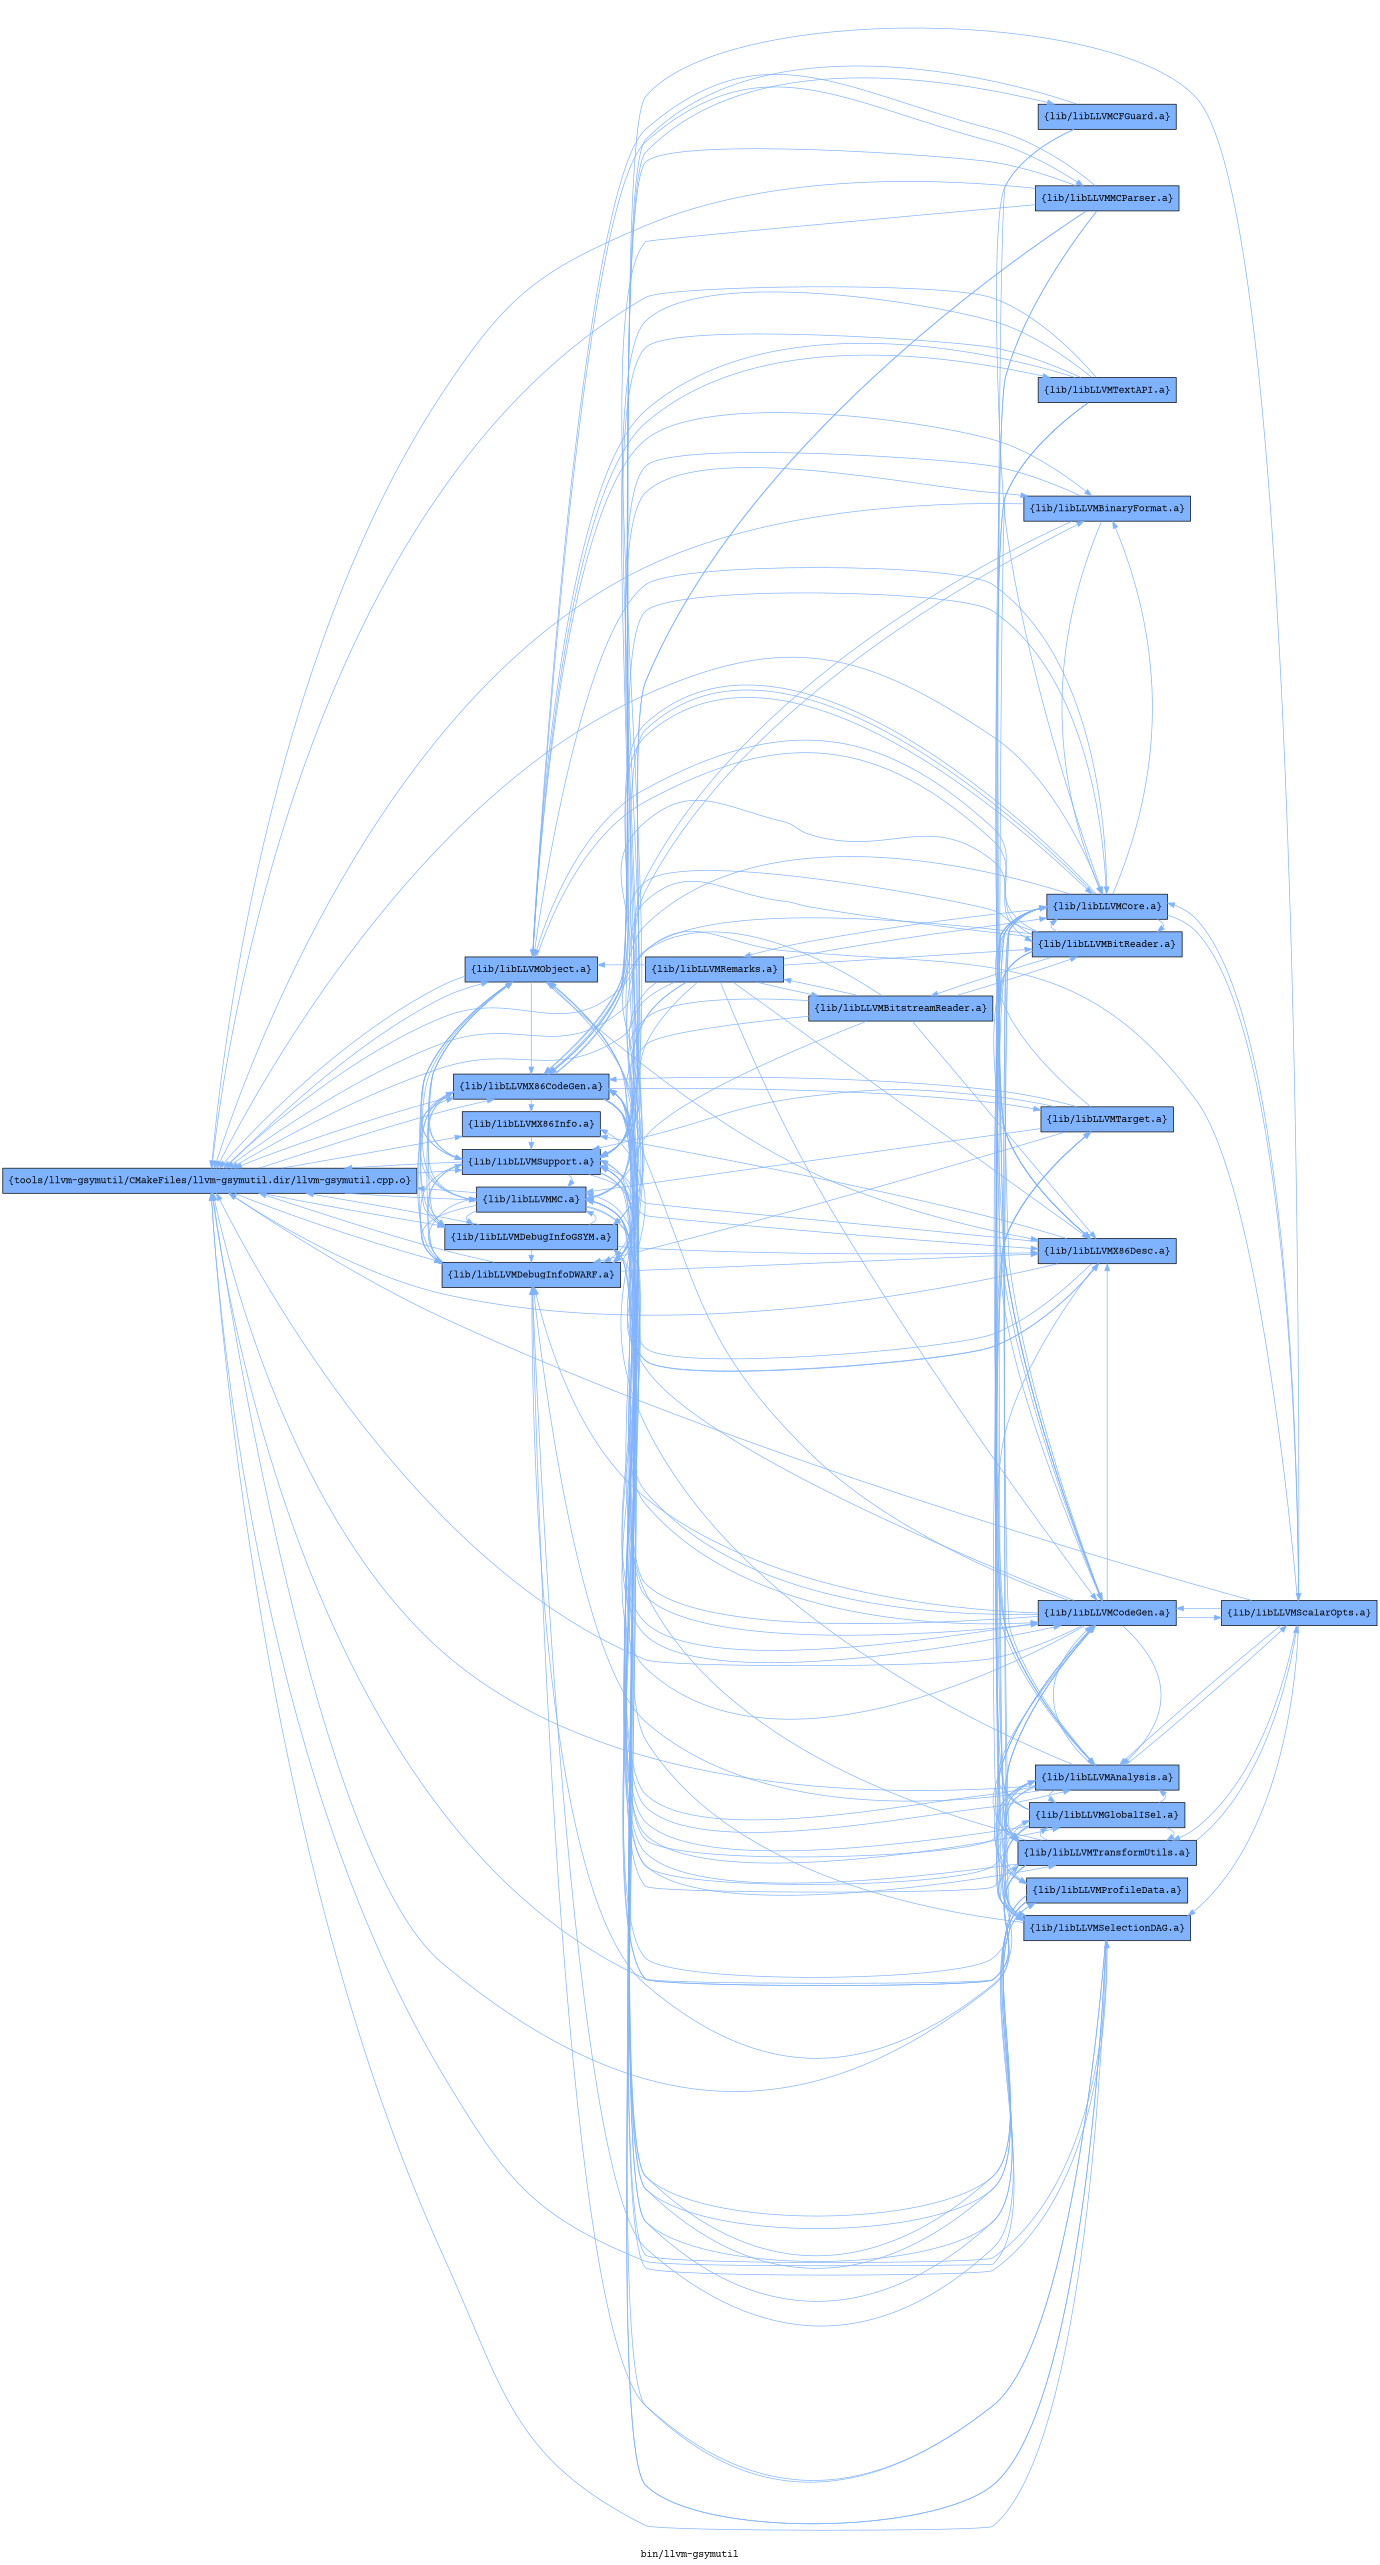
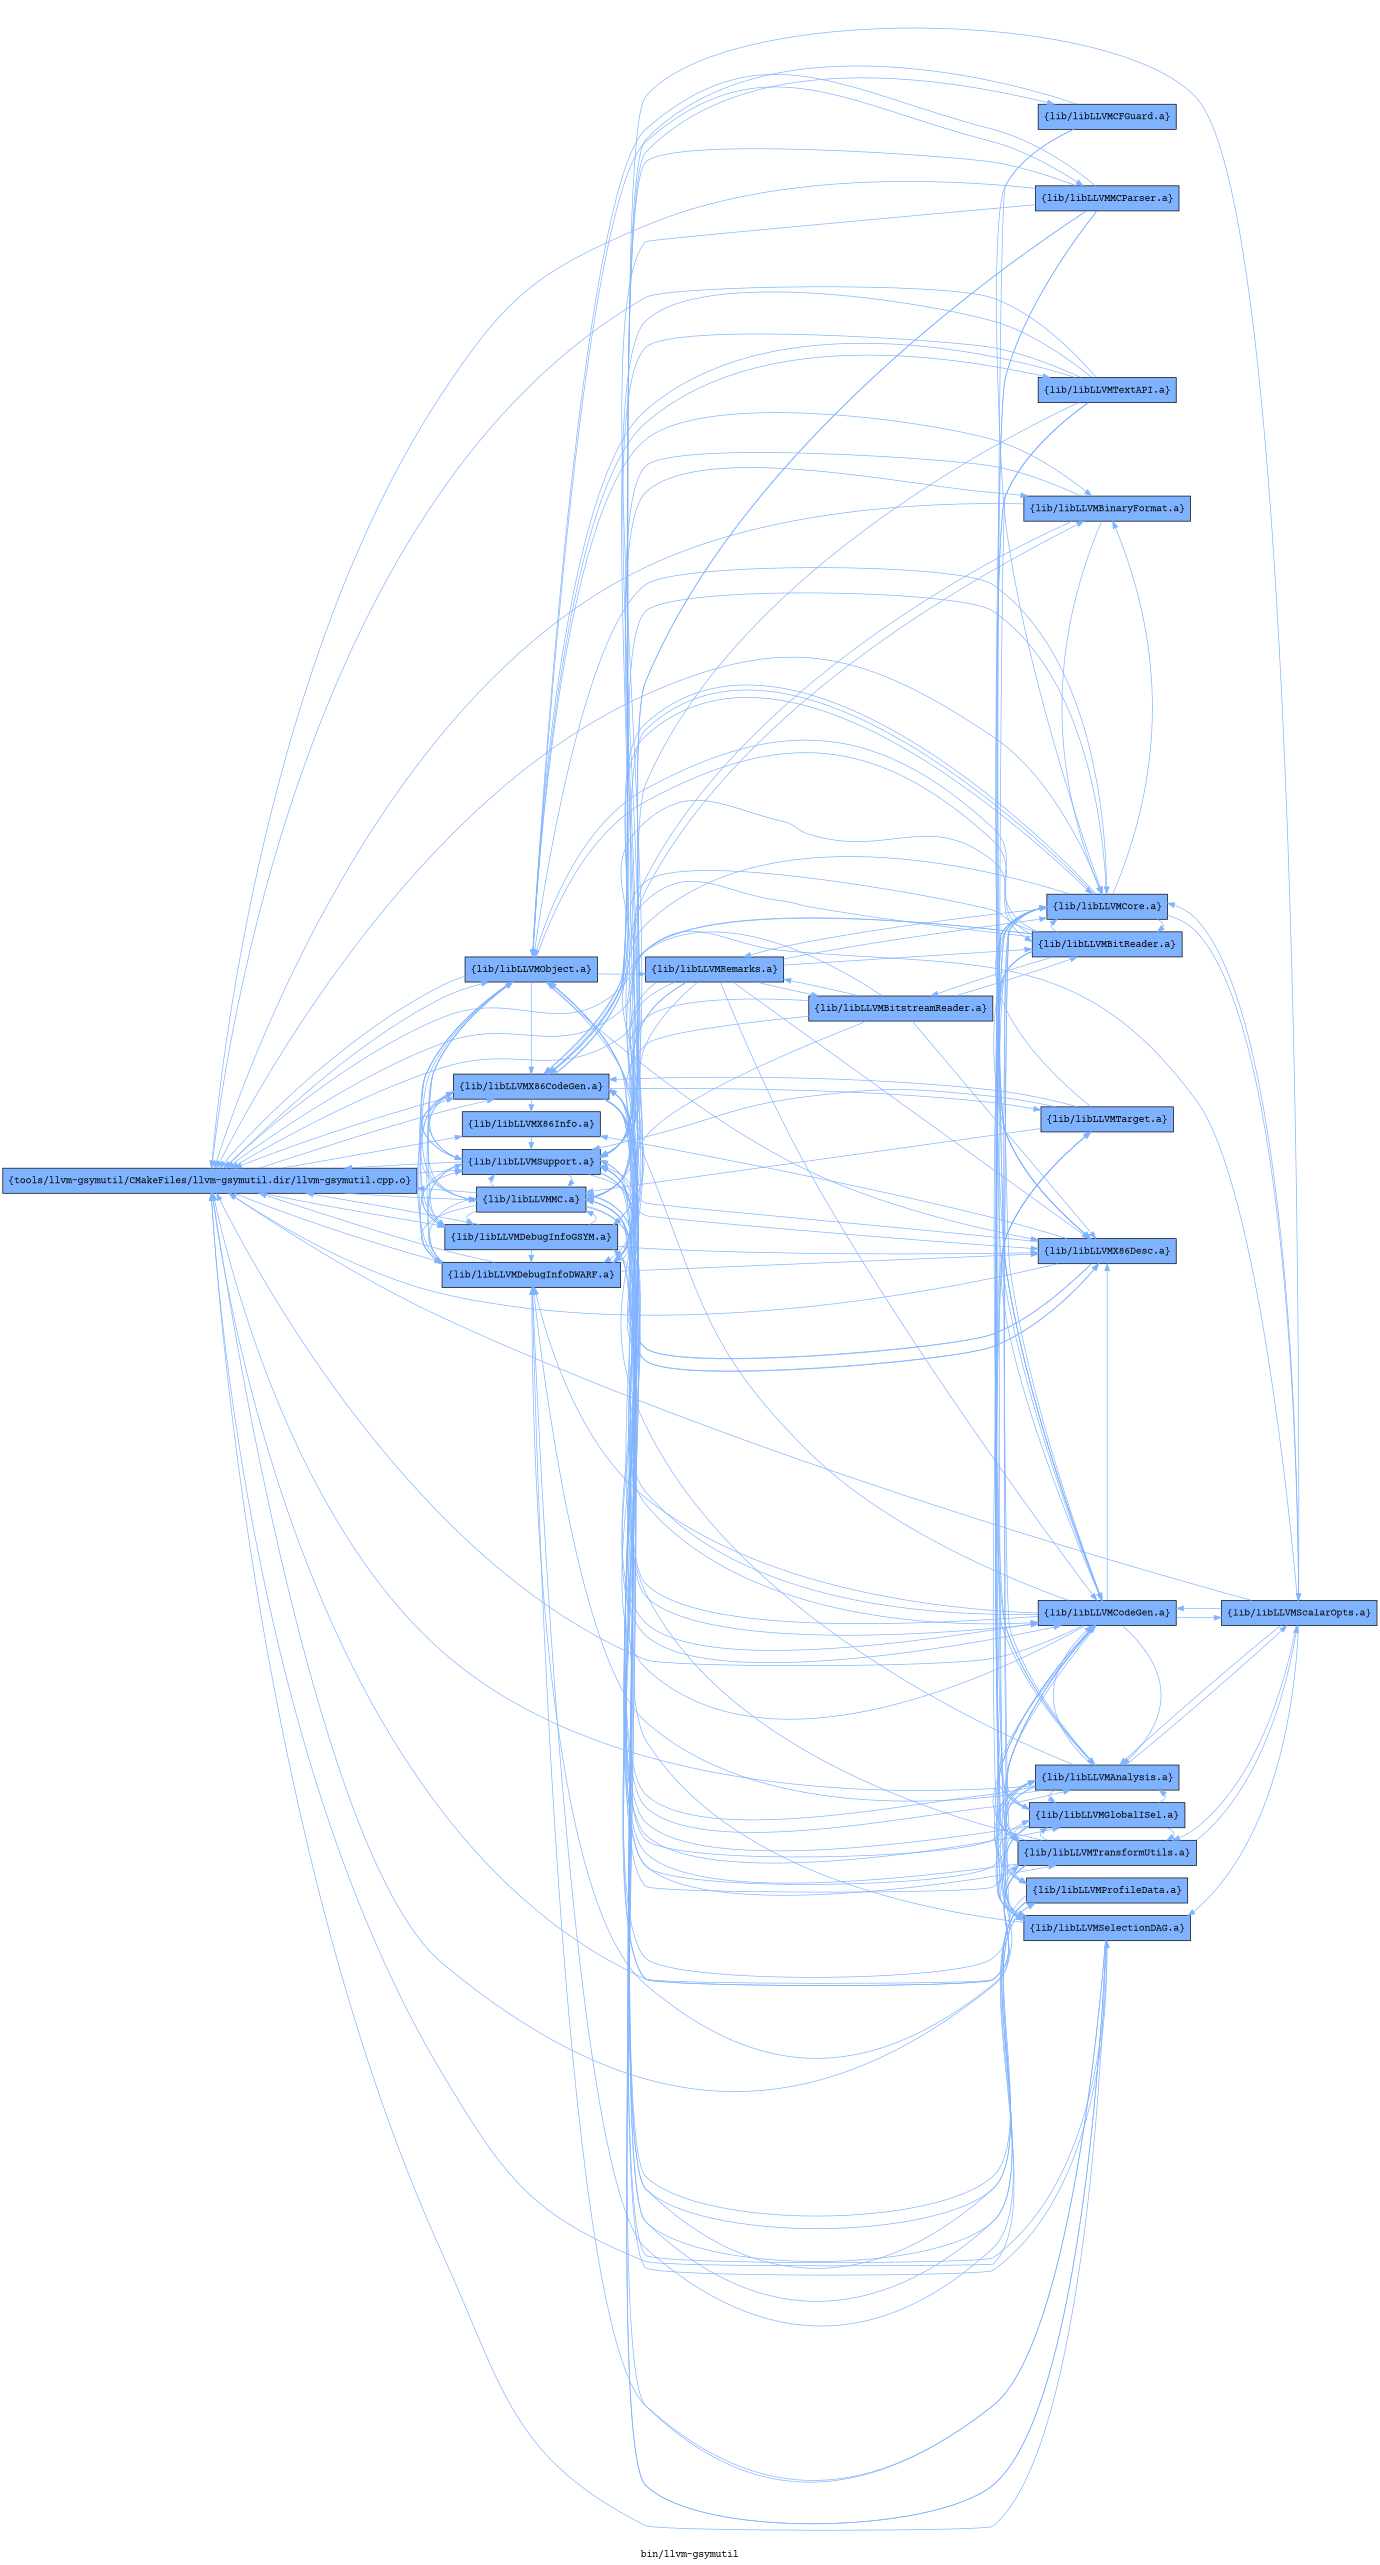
edge "{lib/libLLVMBitReader.a}" -> "{lib/libLLVMMC.a}": added
edge "{lib/libLLVMRemarks.a}" -> "{lib/libLLVMObject.a}": reversed
edge "{lib/libLLVMMC.a}" -> "{lib/libLLVMSupport.a}": added
edge "{lib/libLLVMDebugInfoGSYM.a}" -> "{lib/libLLVMSupport.a}": added
edge "{lib/libLLVMTarget.a}" -> "{lib/libLLVMDebugInfoDWARF.a}": now "{lib/libLLVMTextAPI.a}" -> "{lib/libLLVMDebugInfoDWARF.a}"
edge "{lib/libLLVMX86Desc.a}" -> "{lib/libLLVMAnalysis.a}": now "{lib/libLLVMX86Desc.a}" -> "{lib/libLLVMMC.a}"
edge "{lib/libLLVMCodeGen.a}" -> "{lib/libLLVMX86Info.a}": now "{lib/libLLVMCodeGen.a}" -> "{lib/libLLVMGlobalISel.a}"
edge "{lib/libLLVMProfileData.a}" -> "{lib/libLLVMX86CodeGen.a}": removed
